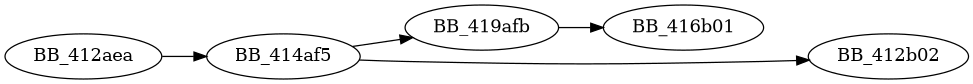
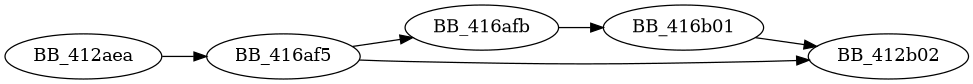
node "BB_419afb": label "BB_419afb" -> "BB_416afb"
edge "BB_416b01" -> "BB_412b02": added
node "BB_414af5": label "BB_414af5" -> "BB_416af5"
